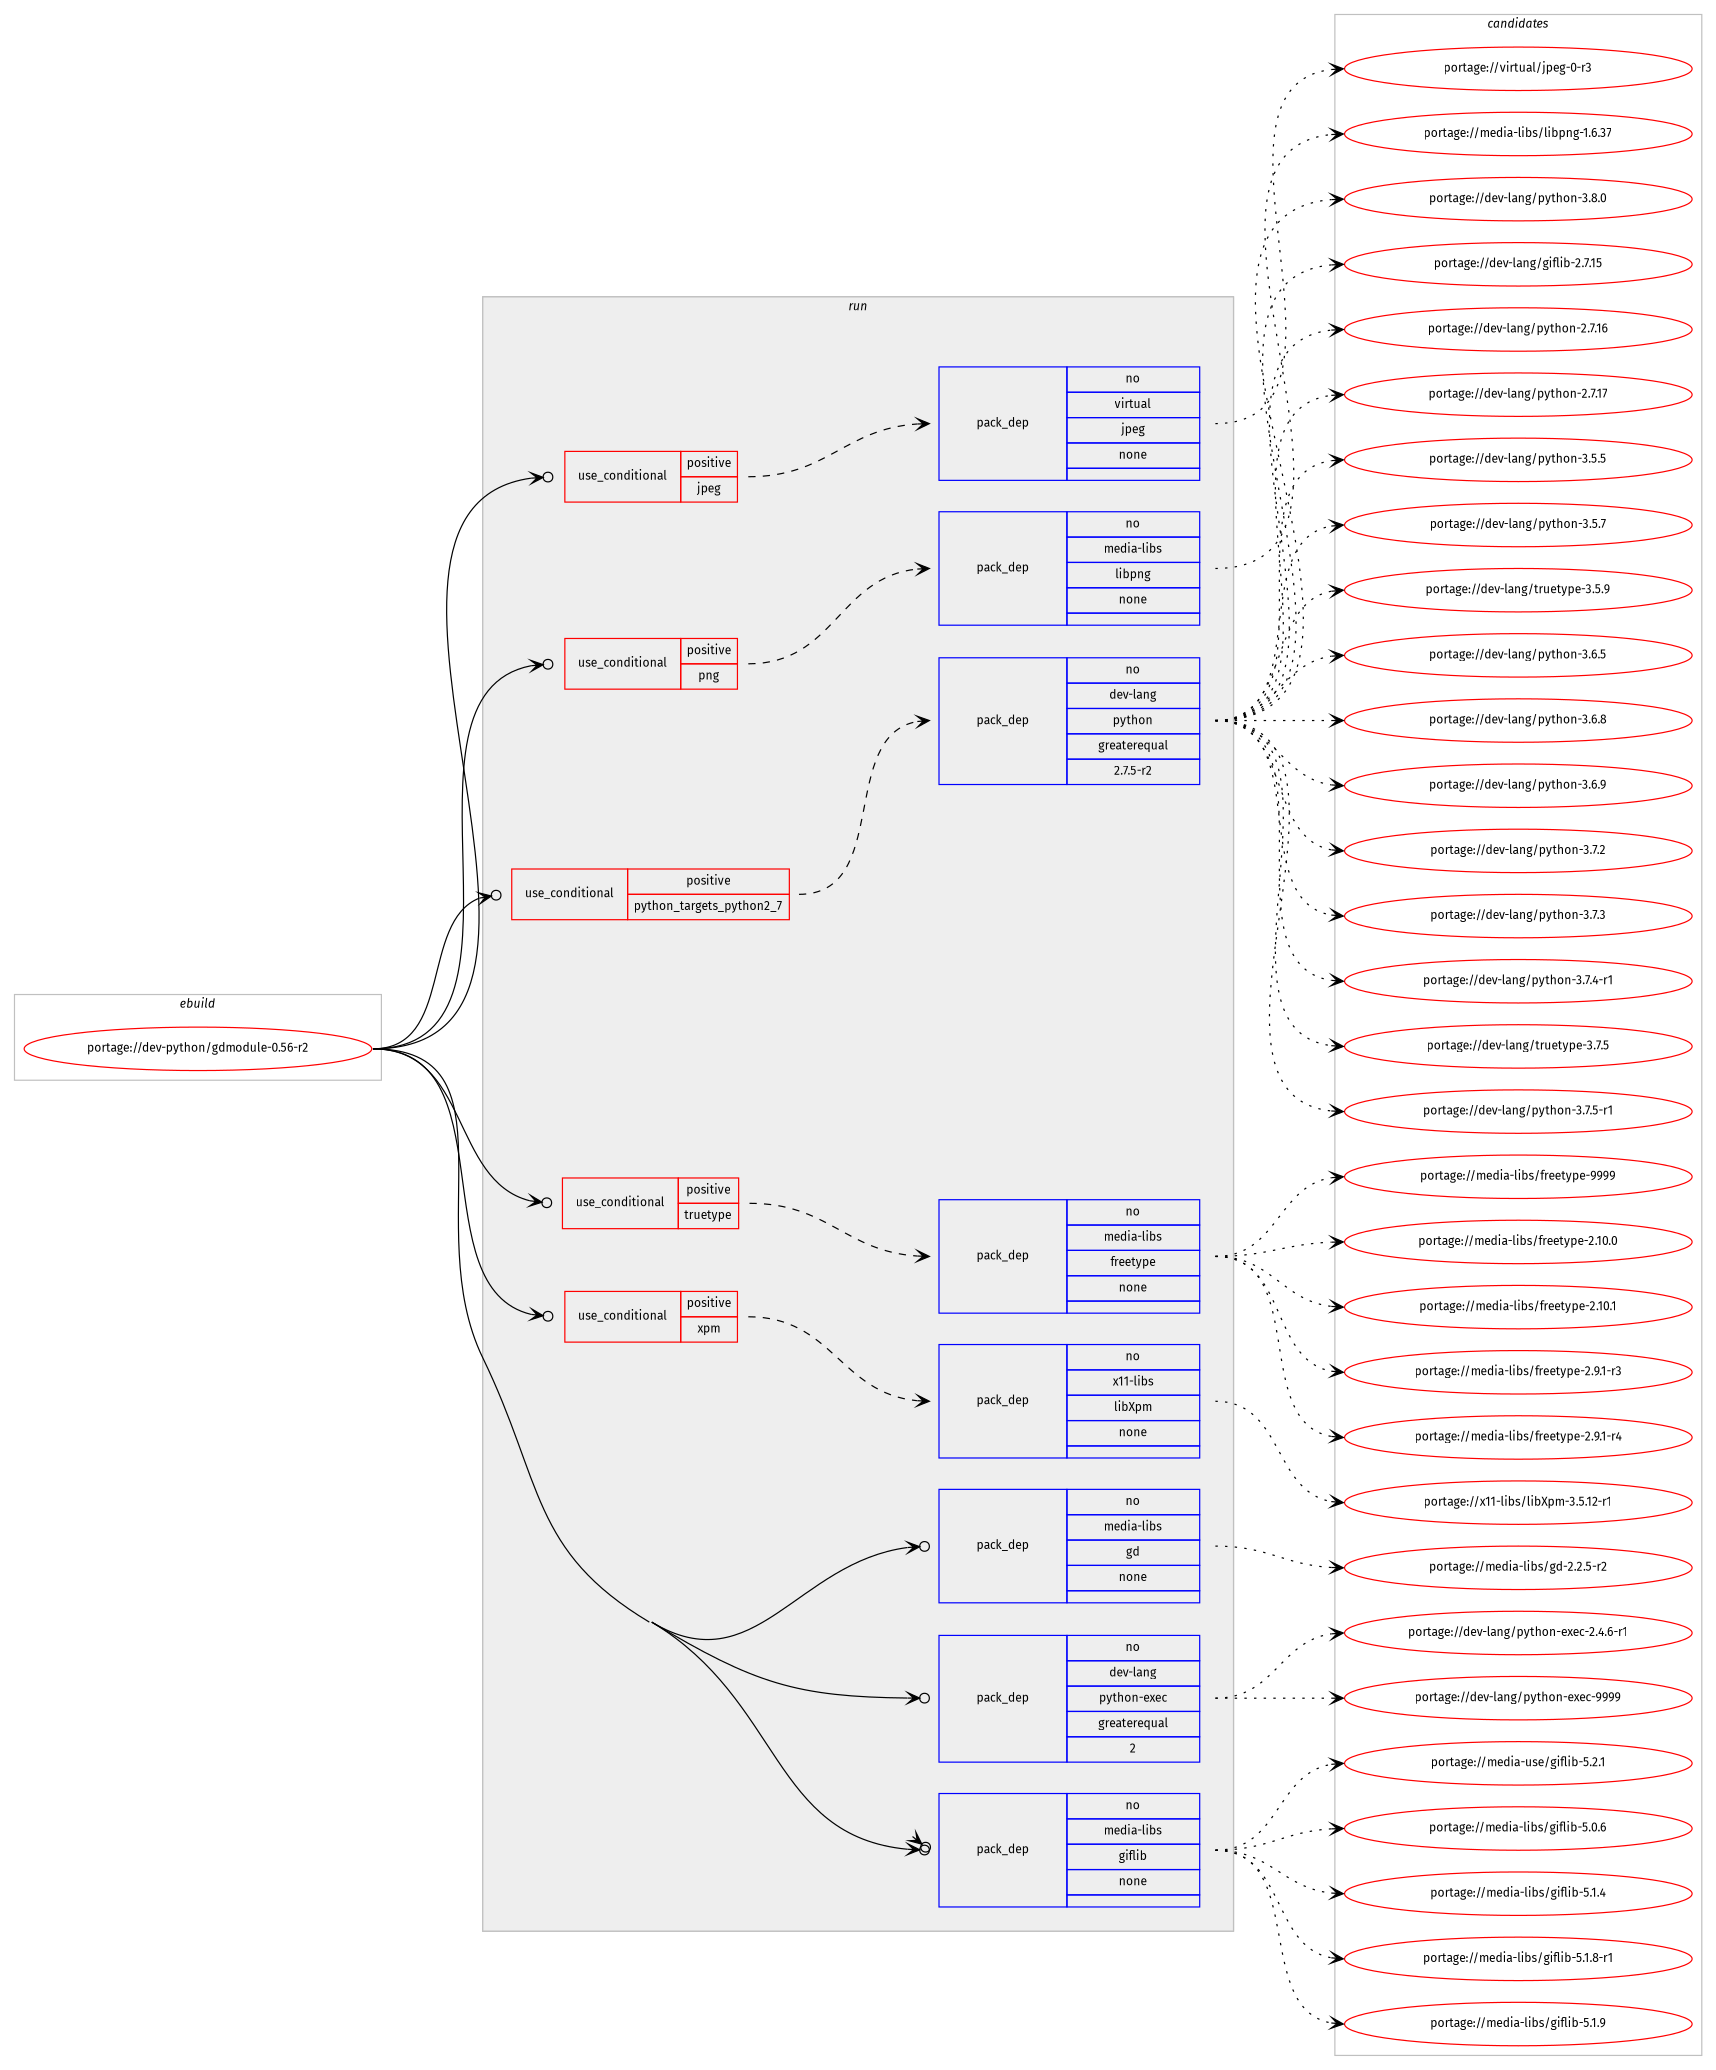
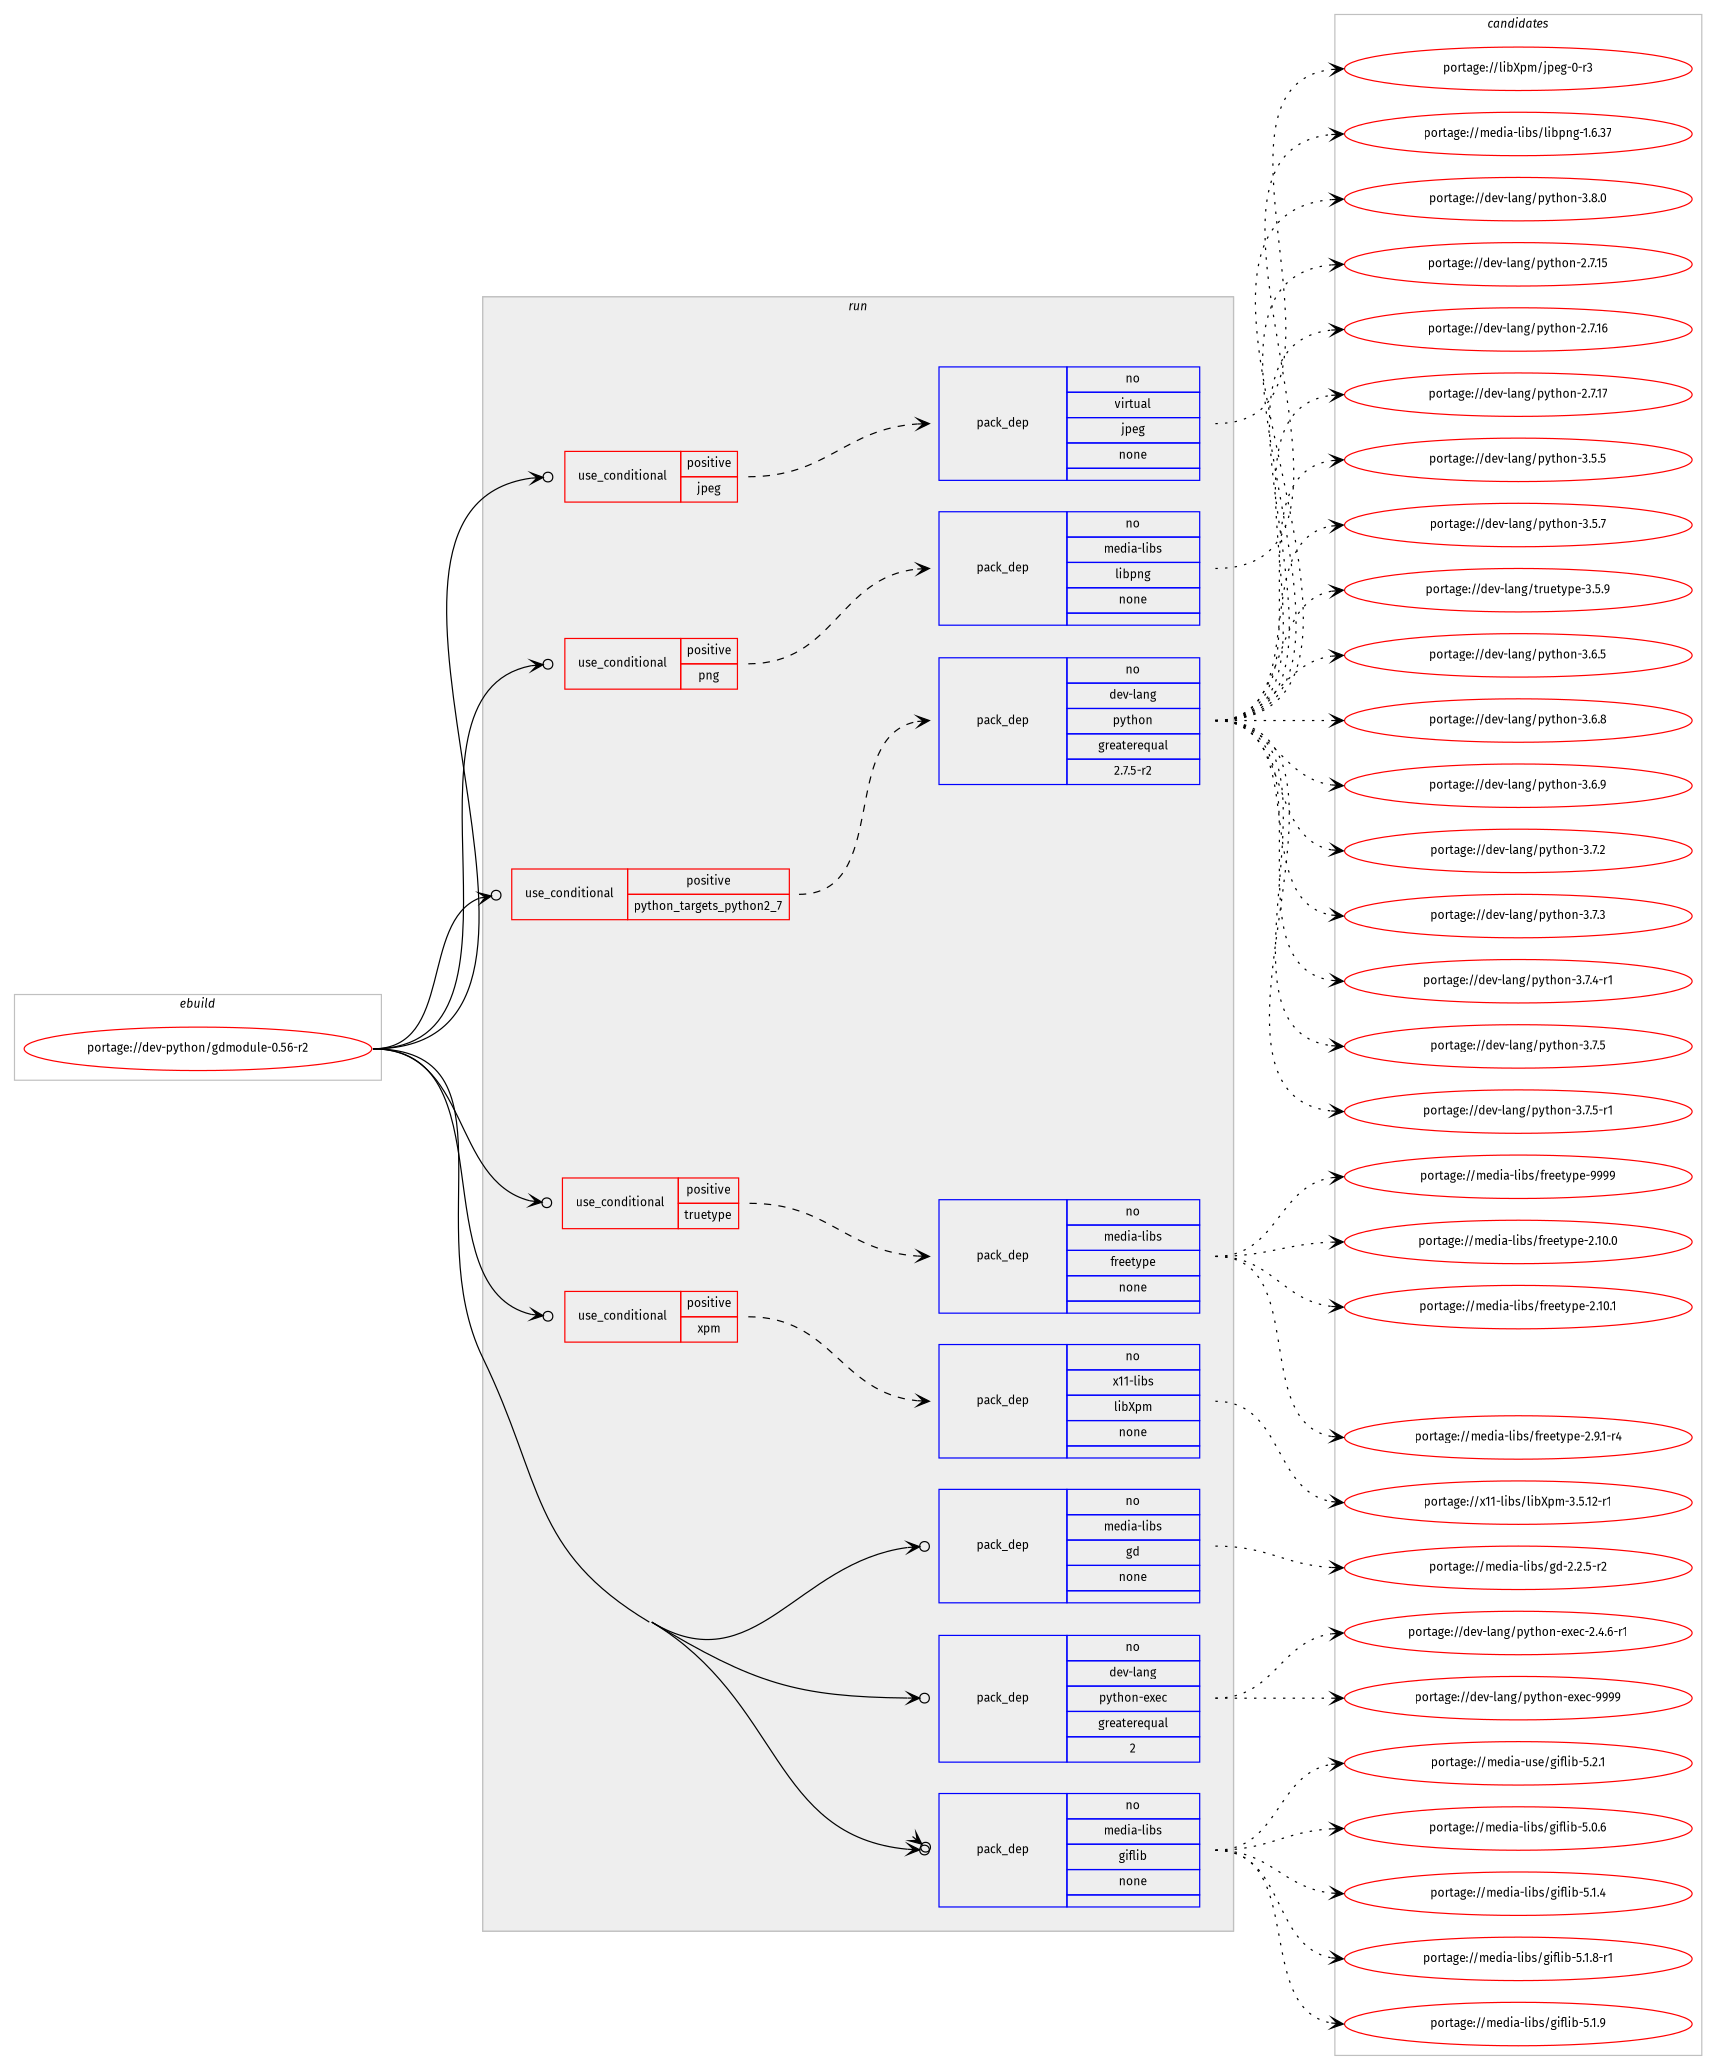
node "portage://virtual/jpeg-0-r3": label "portage://virtual/jpeg-0-r3" -> "portage://libXpm/jpeg-0-r3"
node "portage://dev-lang/giflib-2.7.15": label "portage://dev-lang/giflib-2.7.15" -> "portage://dev-lang/python-2.7.15"
node "portage://dev-lang/truetype-3.7.5": label "portage://dev-lang/truetype-3.7.5" -> "portage://dev-lang/python-3.7.5"
node "portage://media-libs/freetype-2.9.1-r3": removed
